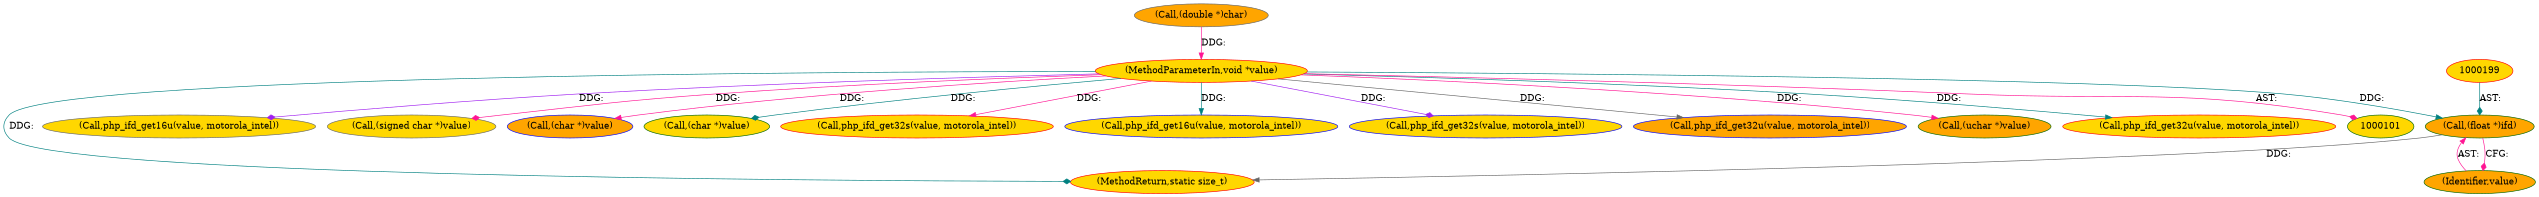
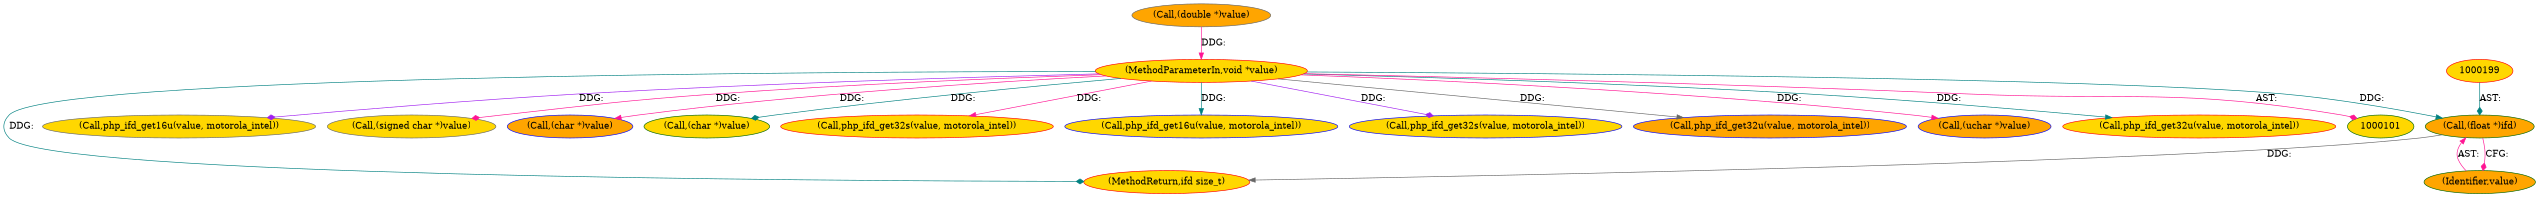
node "(Call,(double *)char)": label "(Call,(double *)char)" -> "(Call,(double *)value)"
node "(Call,(uchar *)value)": color darkgreen -> blue
node "(MethodReturn,static size_t)": label "(MethodReturn,static size_t)" -> "(MethodReturn,ifd size_t)"
